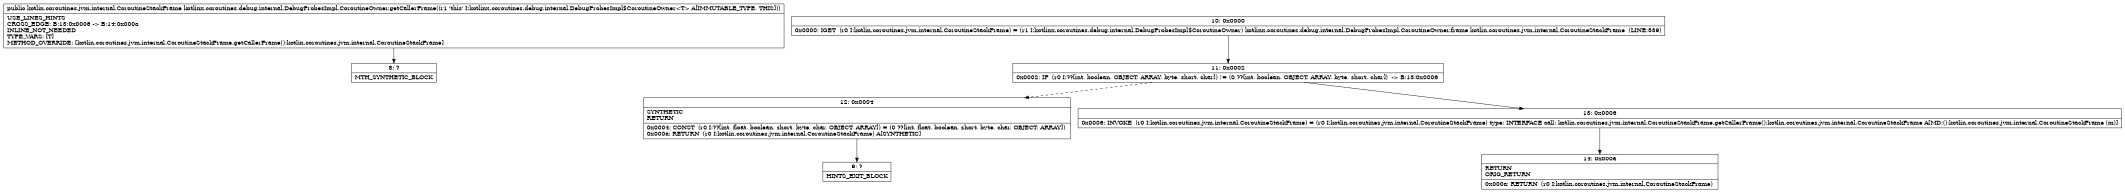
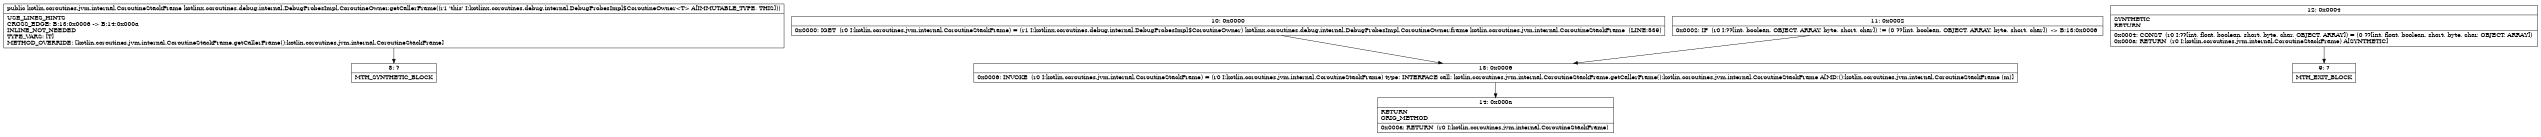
edge "10: 0x0000" -> "11: 0x0002": now "10: 0x0000" -> "13: 0x0006"
edge "11: 0x0002" -> "12: 0x0004": removed
node "14: 0x000a": text "ORIG_RETURN" -> "ORIG_METHOD"
node "9: ?": text "HINTS_EXIT_BLOCK" -> "MTH_EXIT_BLOCK"
